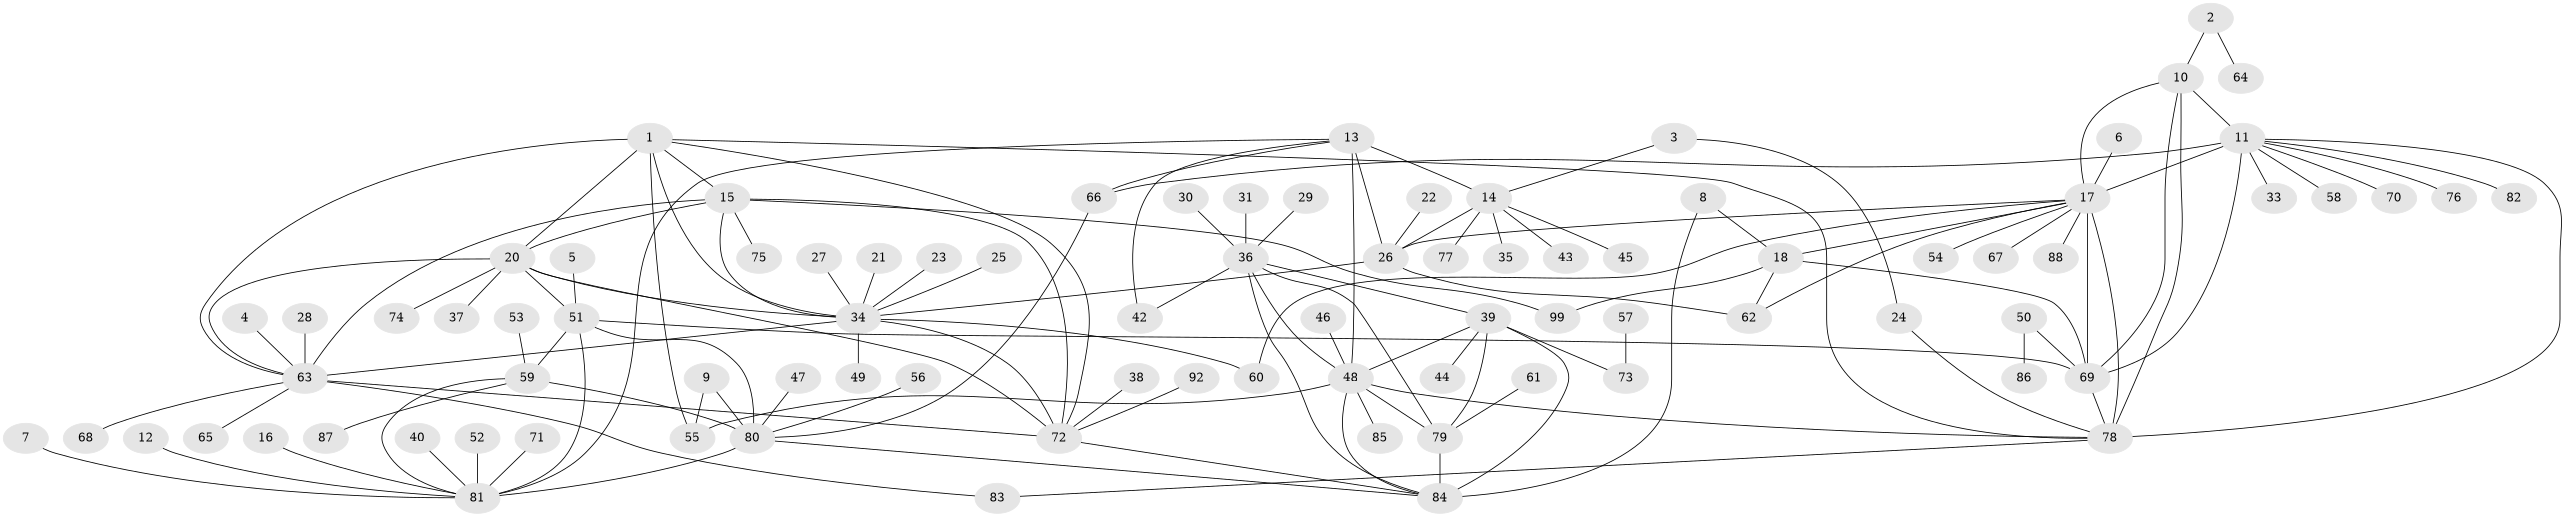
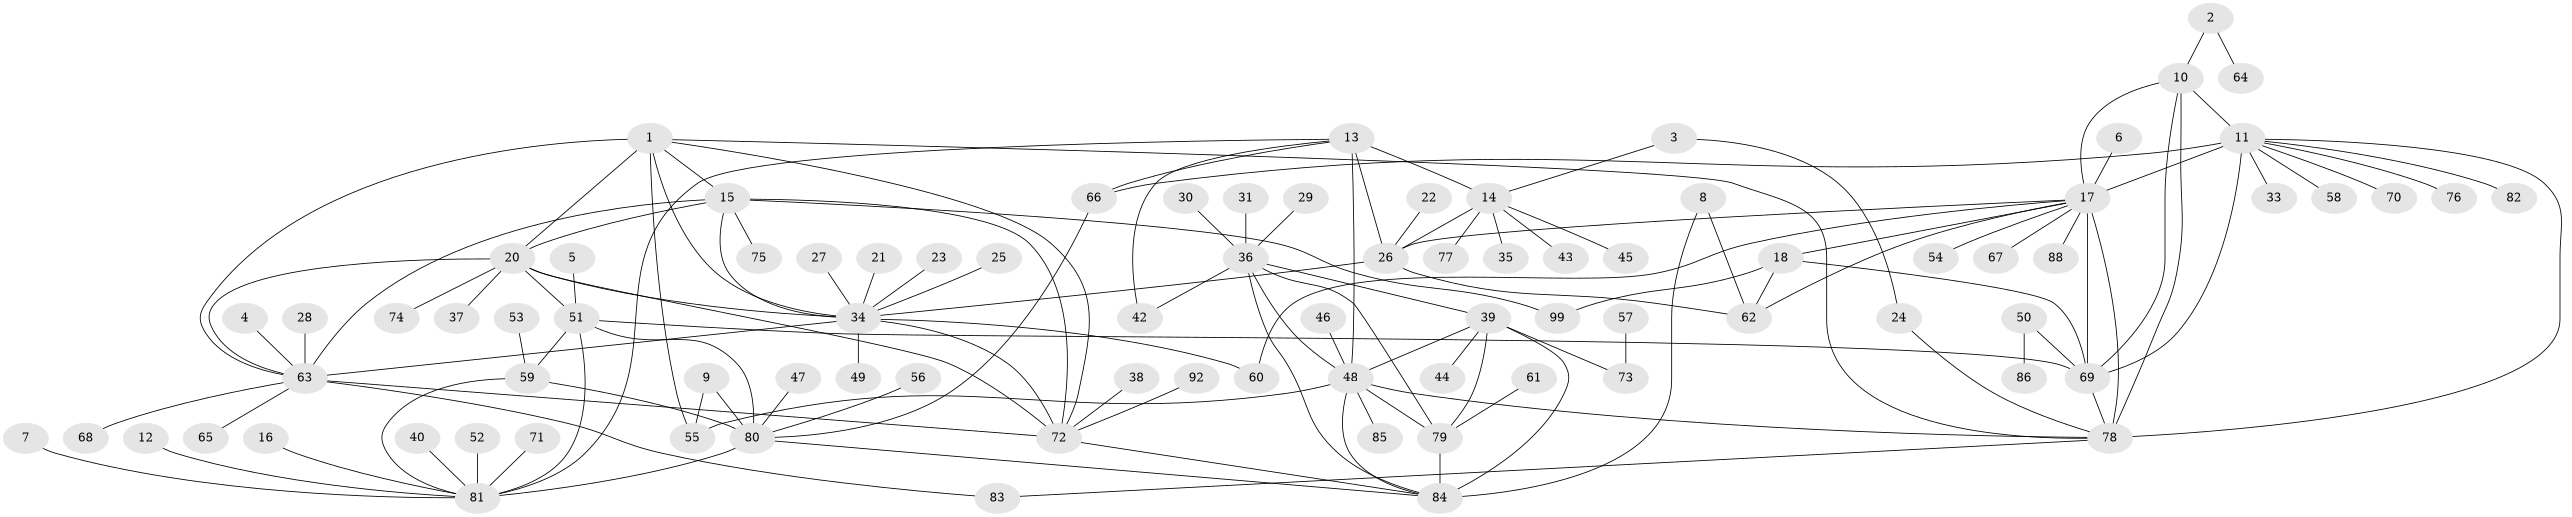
edge "8" -- "18": now "8" -- "62"
node "87": removed
